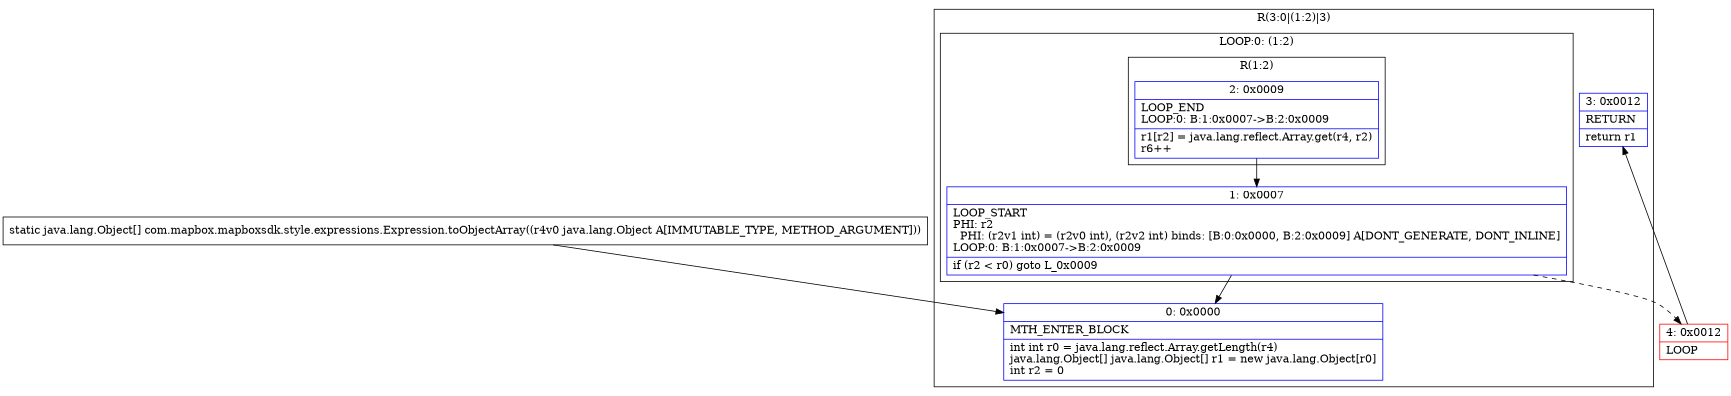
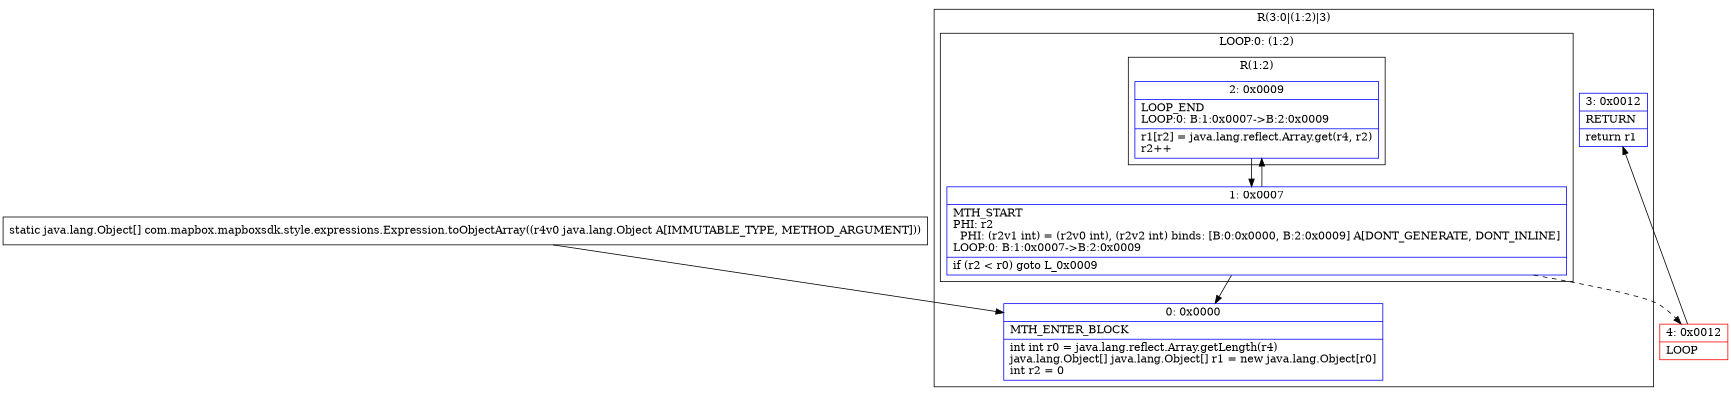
node "2: 0x0009": text "r6++" -> "r2++"
edge "1: 0x0007" -> "2: 0x0009": added
node "1: 0x0007": text "LOOP_START" -> "MTH_START"
